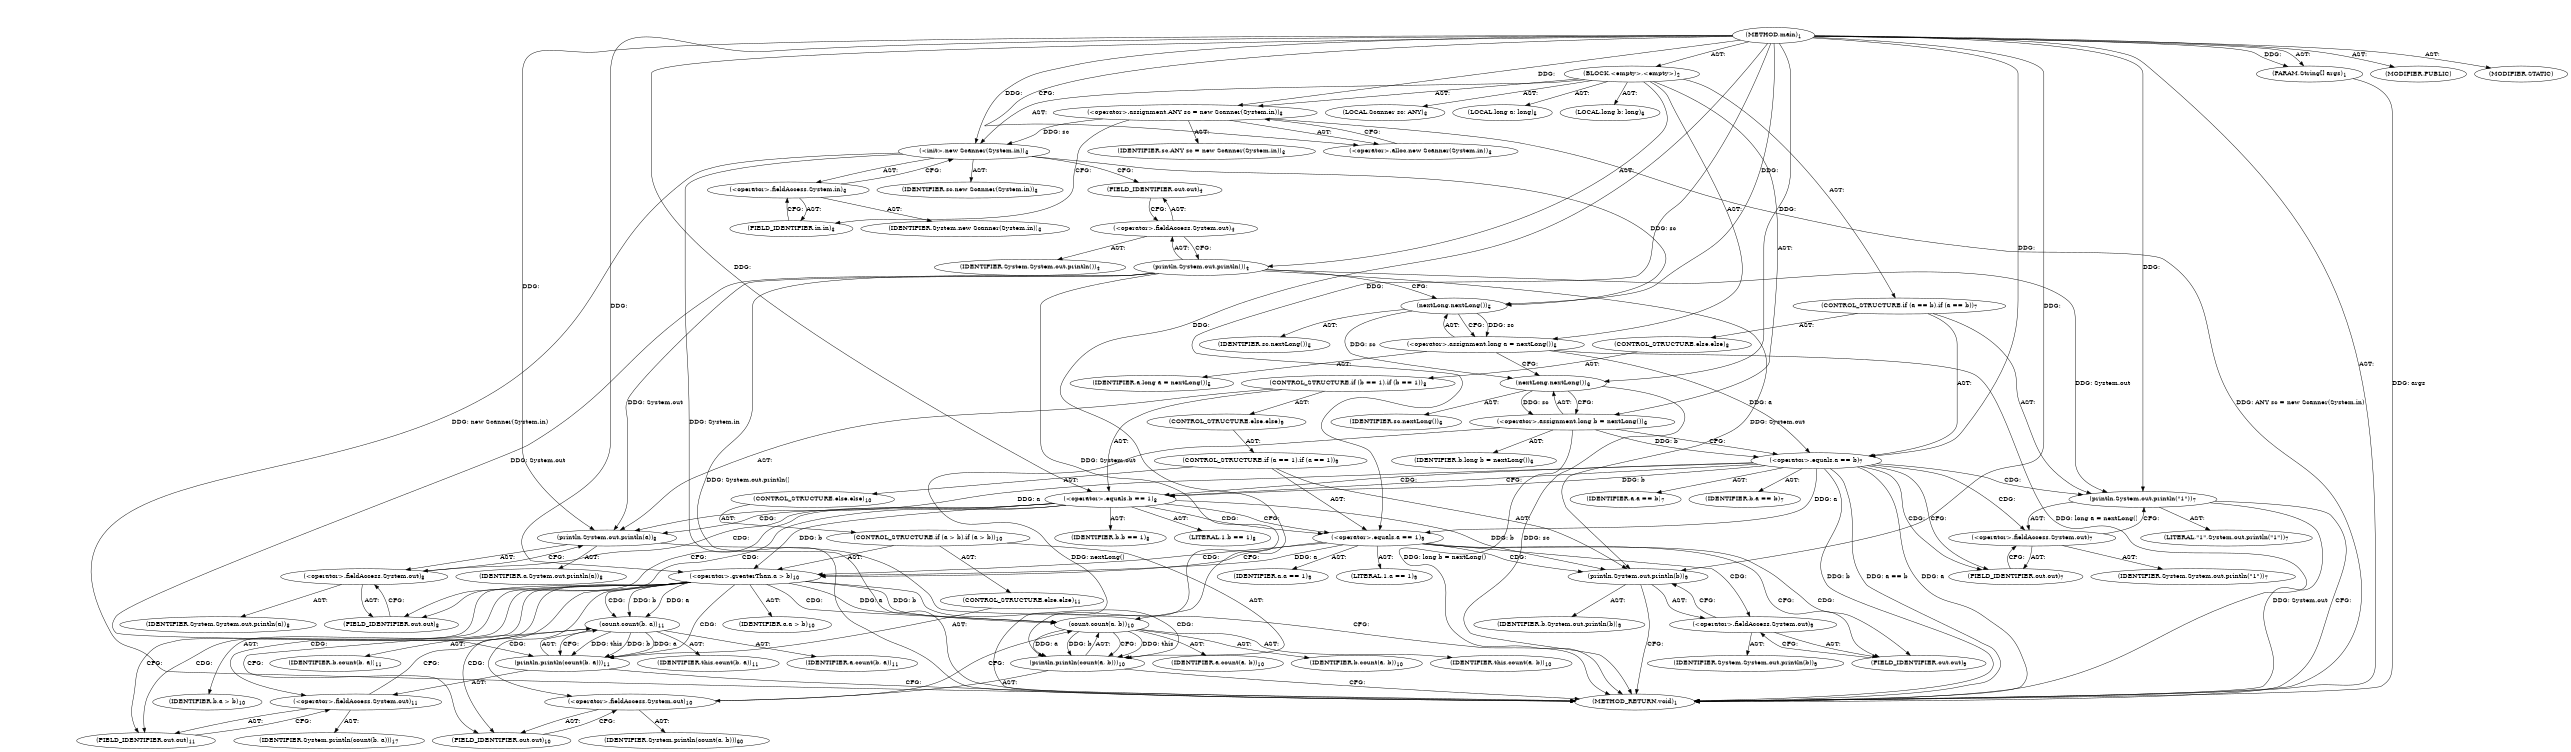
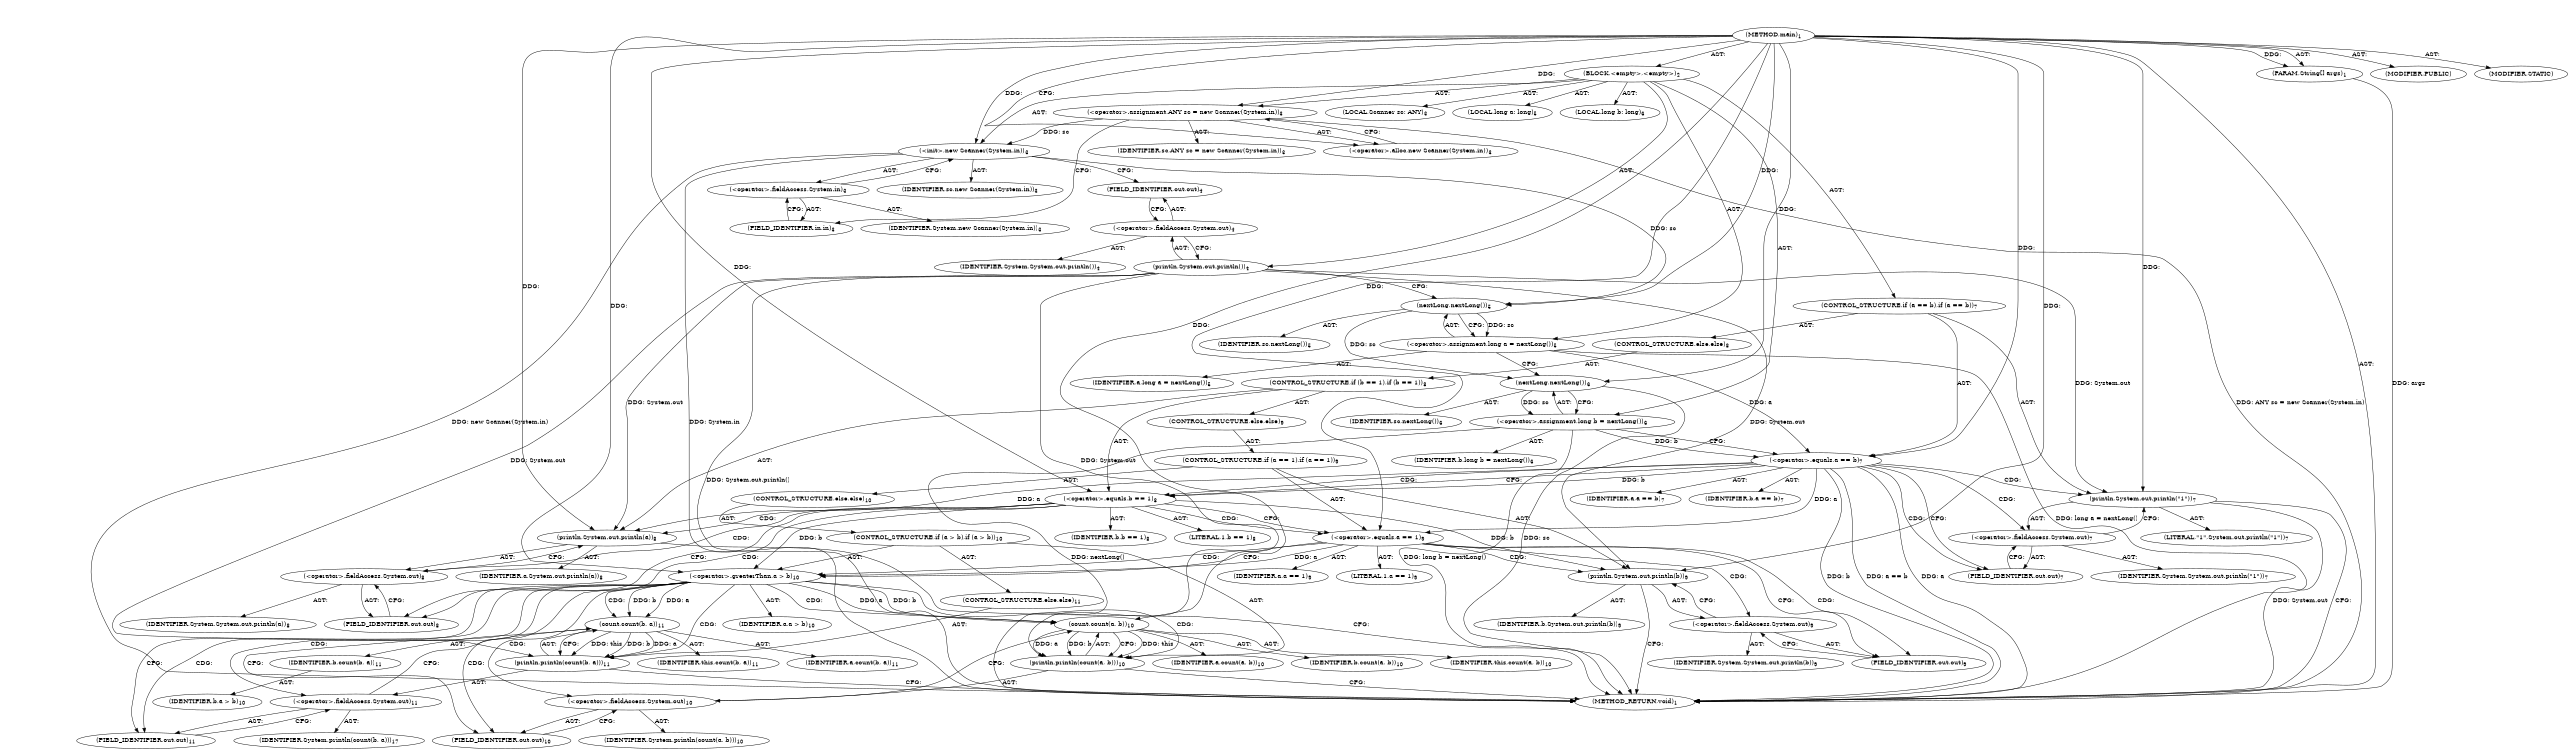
edge "(<operator>.greaterThan,a > b)" -> "(IDENTIFIER,b,a > b)": now "(IDENTIFIER,b,count(b, a))" -> "(IDENTIFIER,b,a > b)"
node "(IDENTIFIER,System,println(count(a, b)))": text "60" -> "10"
